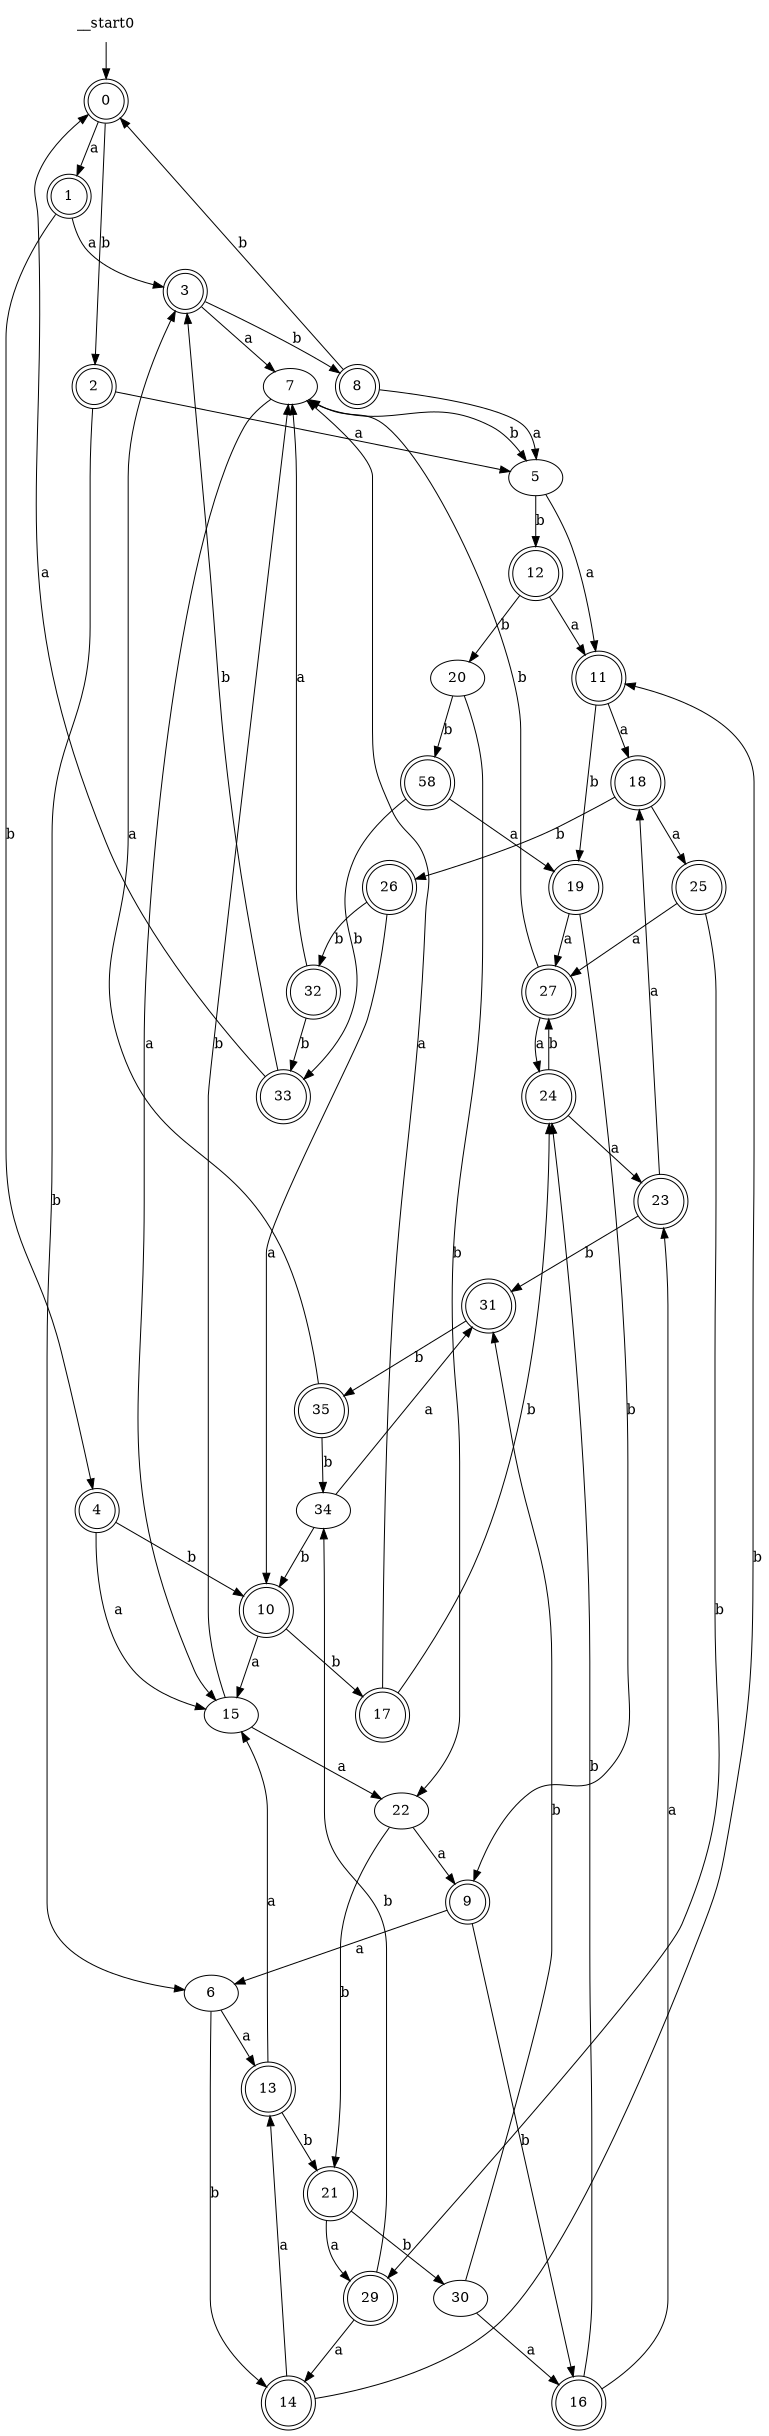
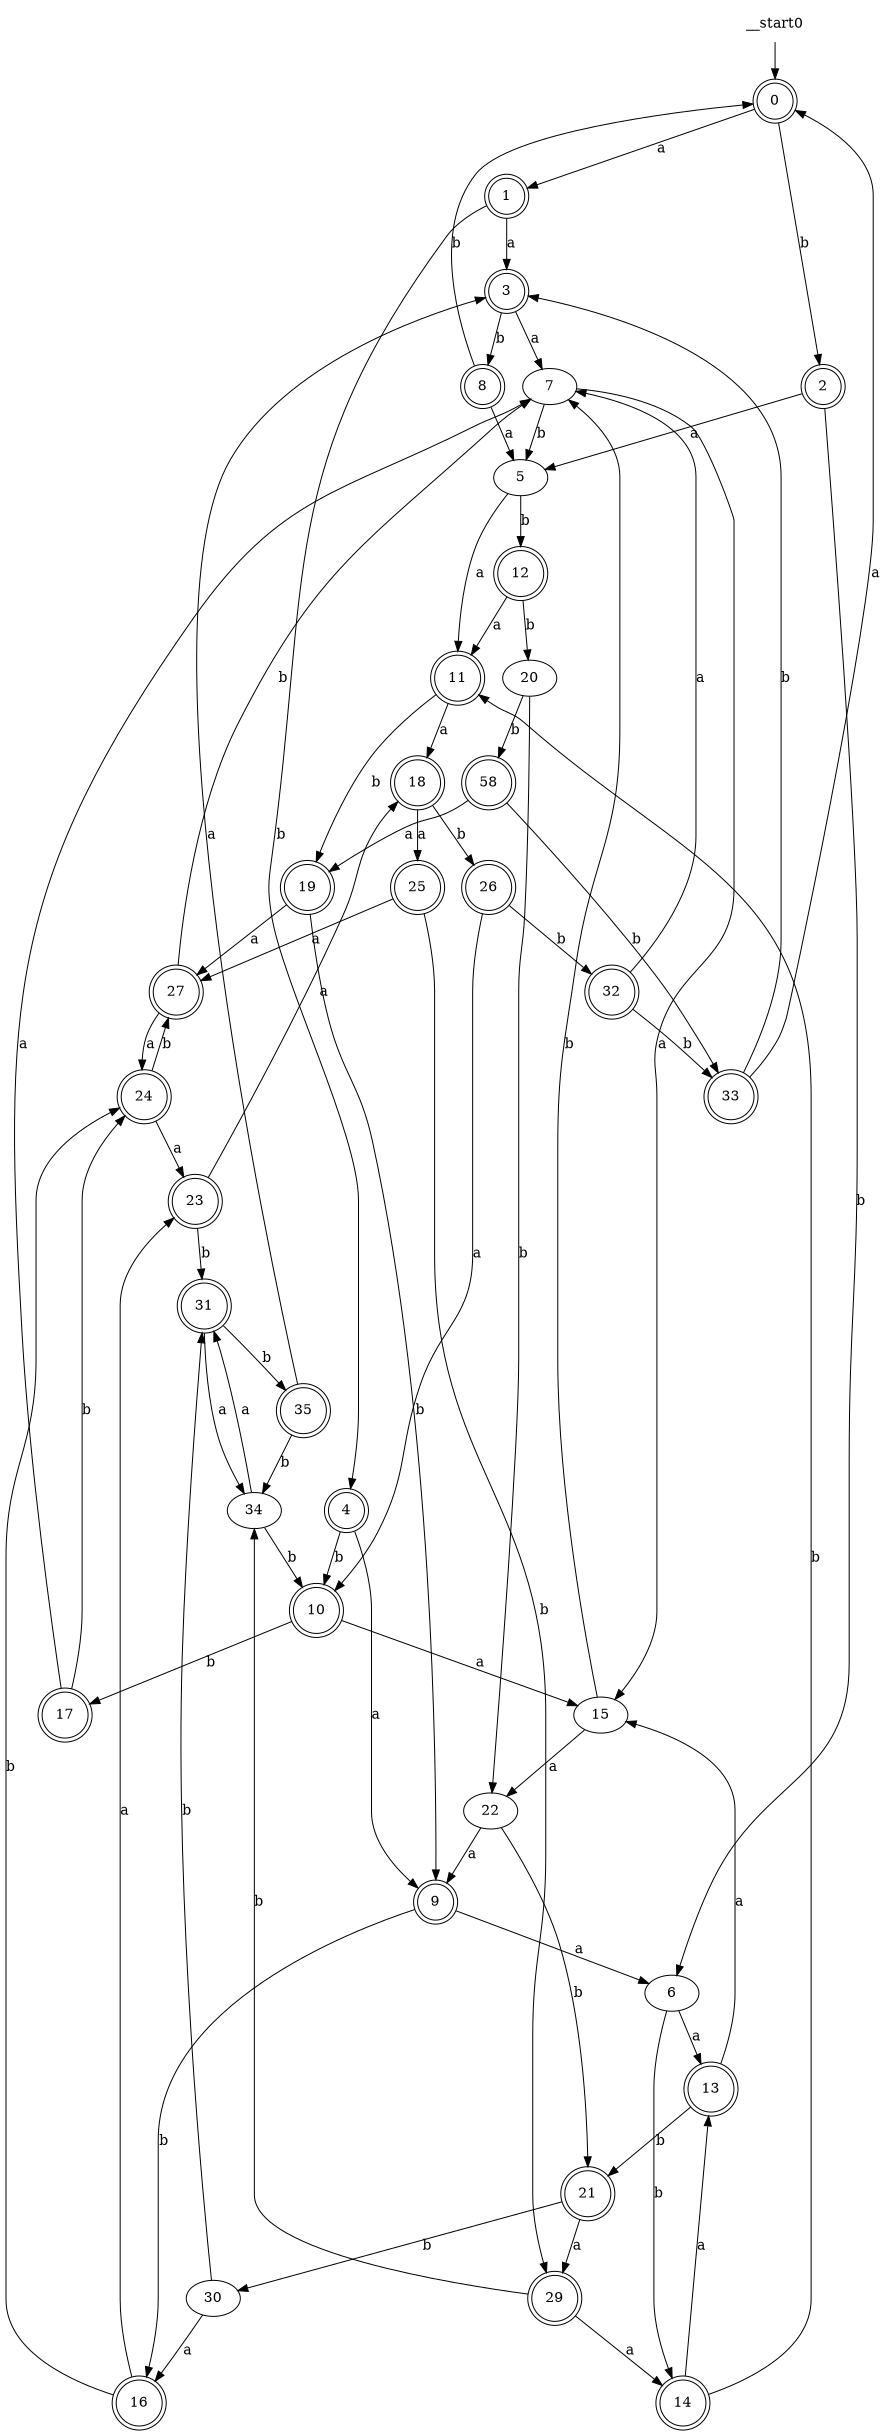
edge "31" -> "34": added, label "a"
edge "4" -> "15": now "4" -> "9"
